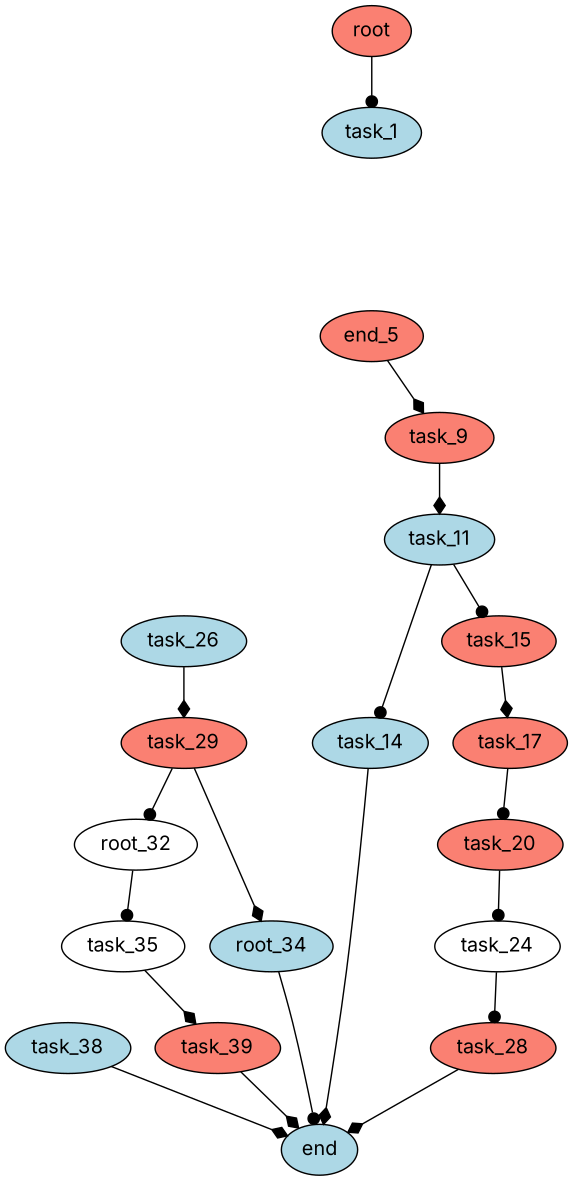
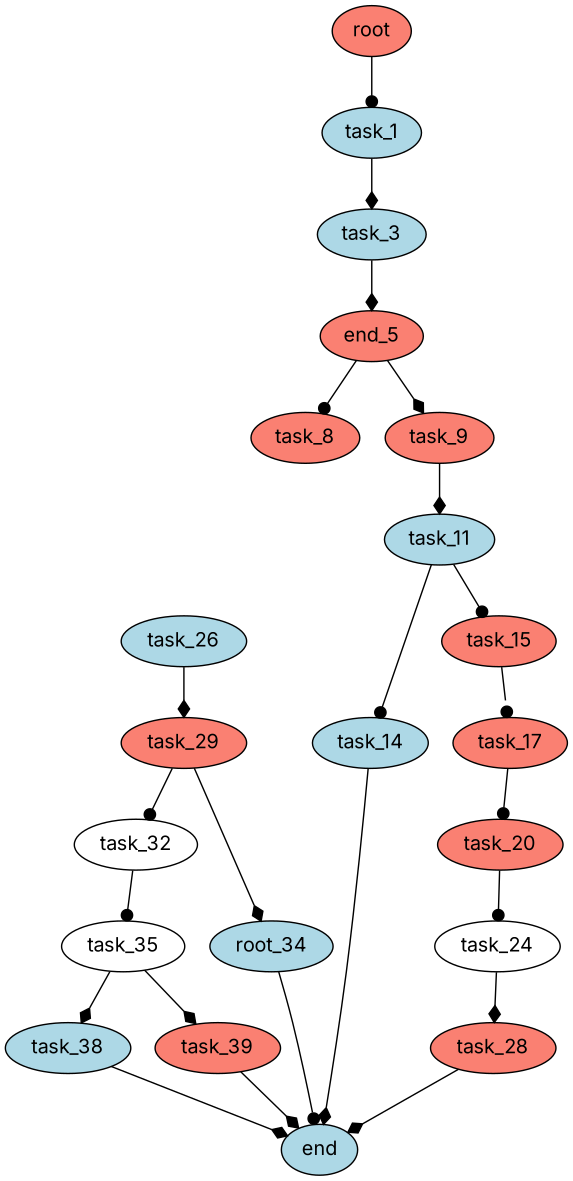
node "task_3": added
node "task_8": added
edge "task_15" -> "task_17": arrowhead diamond -> dot
node "root_32": label "root_32" -> "task_32"
edge "task_35" -> "task_38": added
edge "task_24" -> "task_28": arrowhead dot -> diamond
